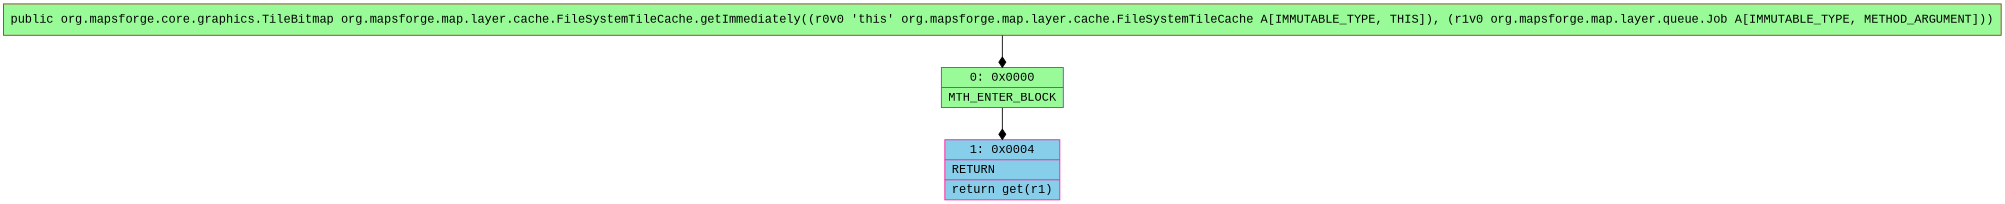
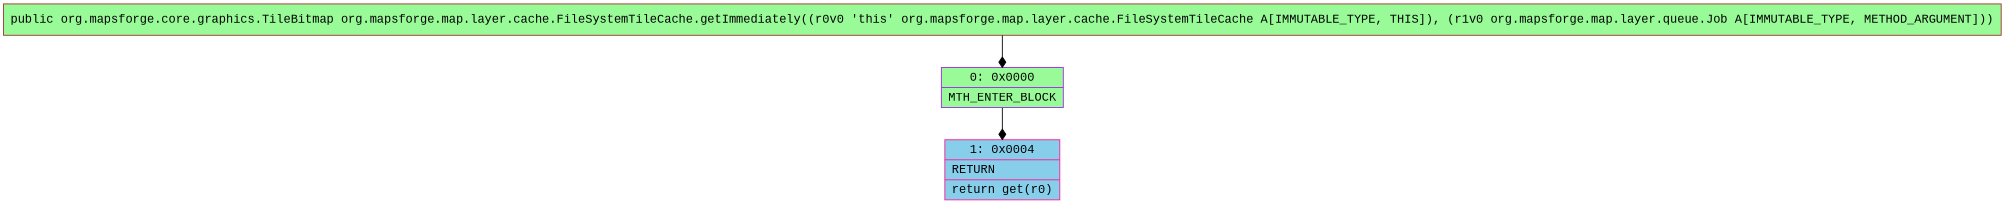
node "1: 0x0004": text "return get(r1)" -> "return get(r0)"
